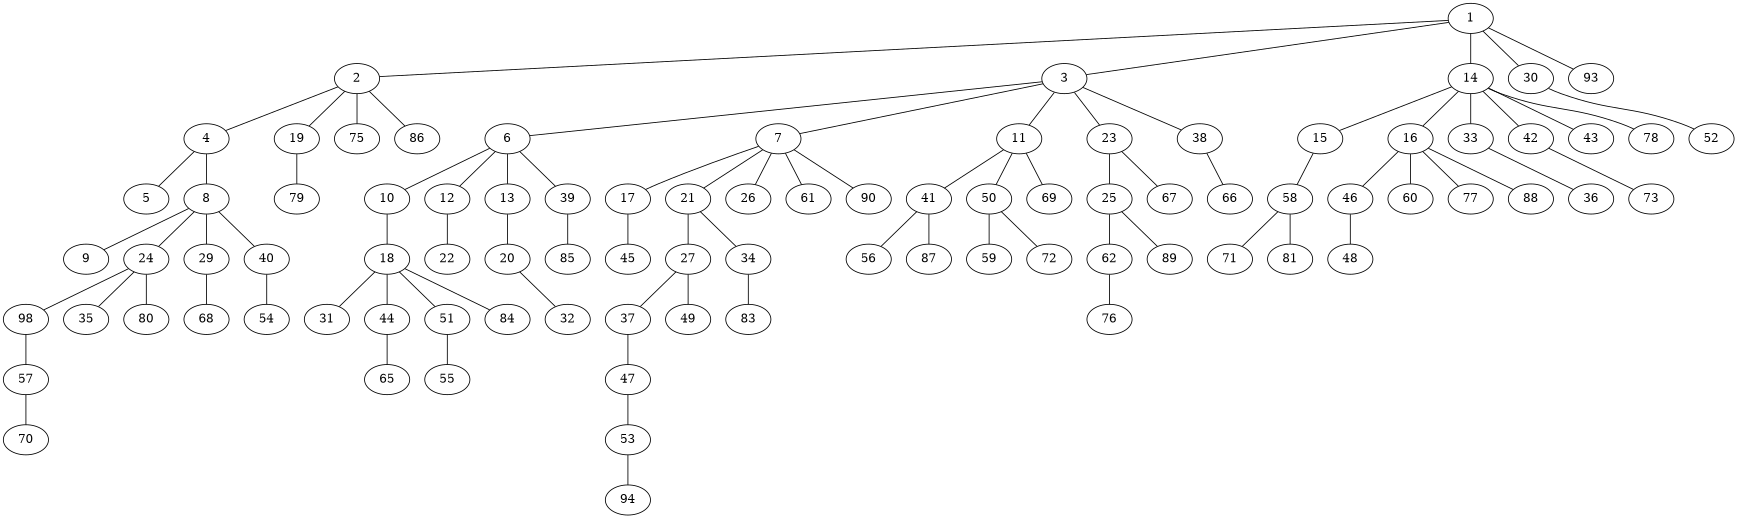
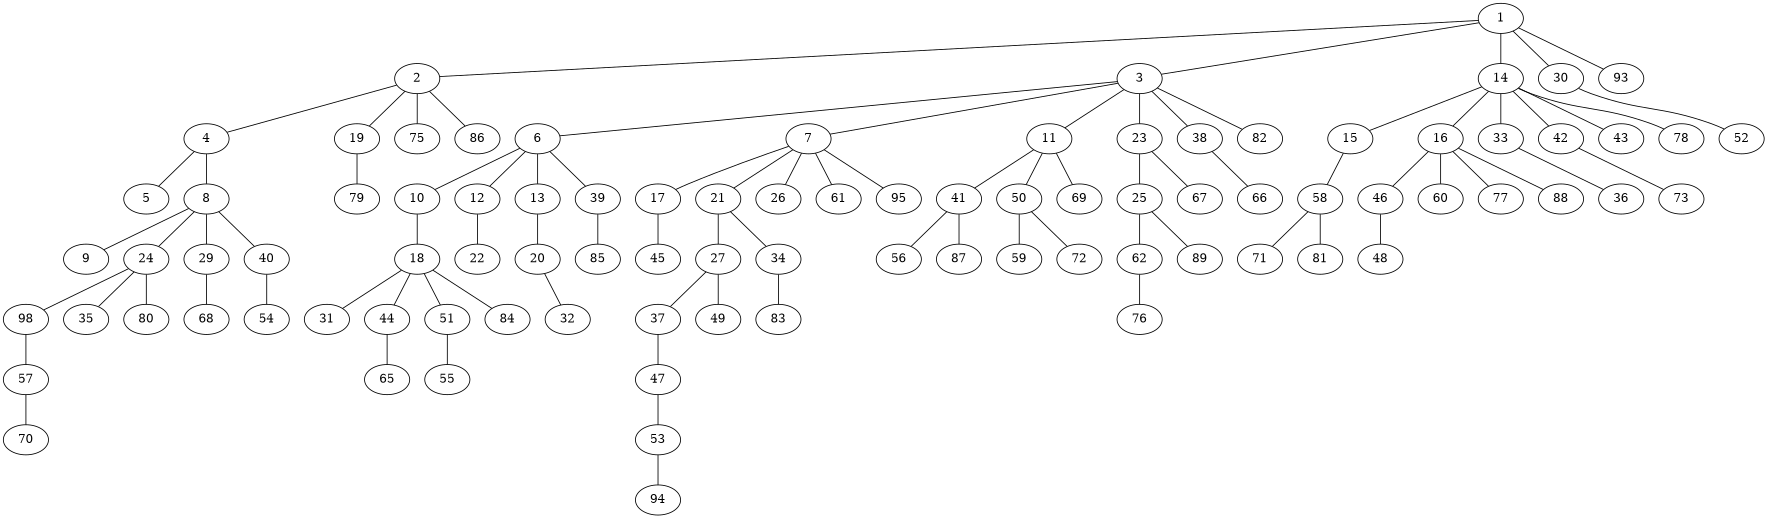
node "82": added
node "90": label "90" -> "95"
